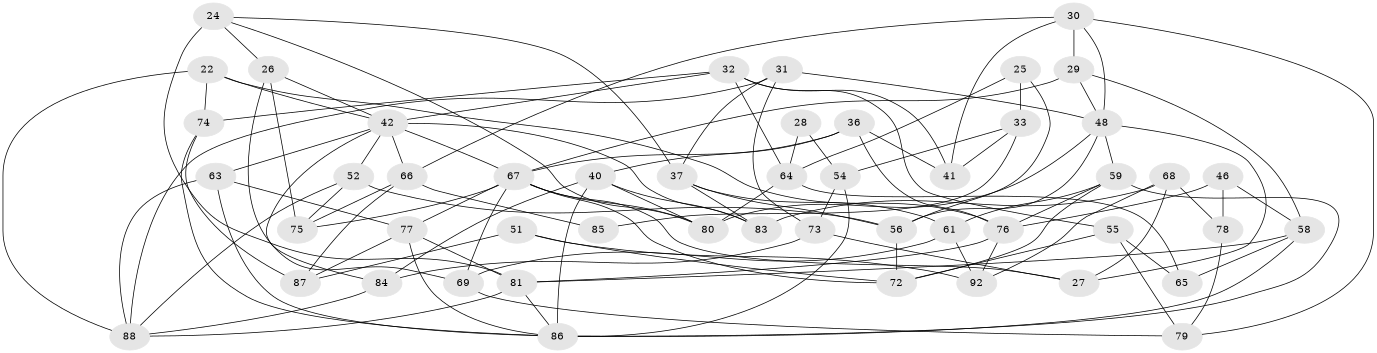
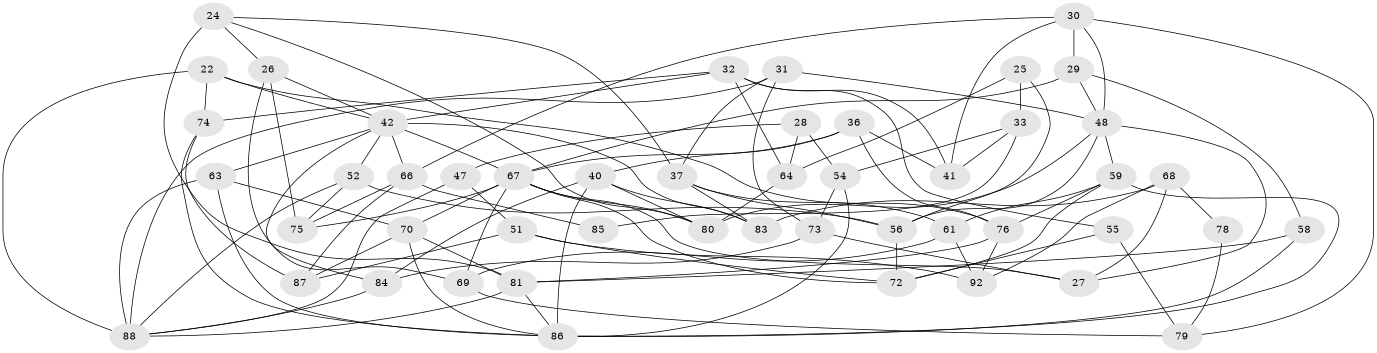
node "47": added
node "46": removed
node "77": label "77" -> "70"
node "65": removed
